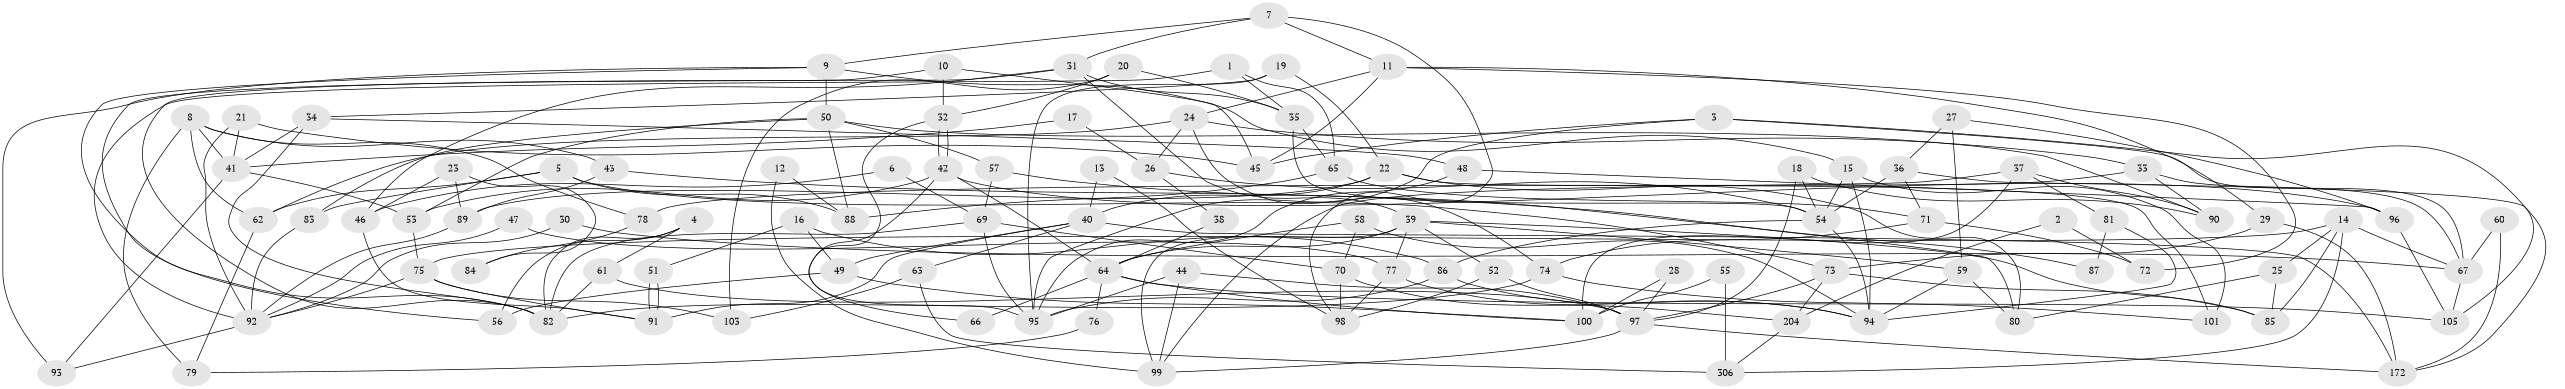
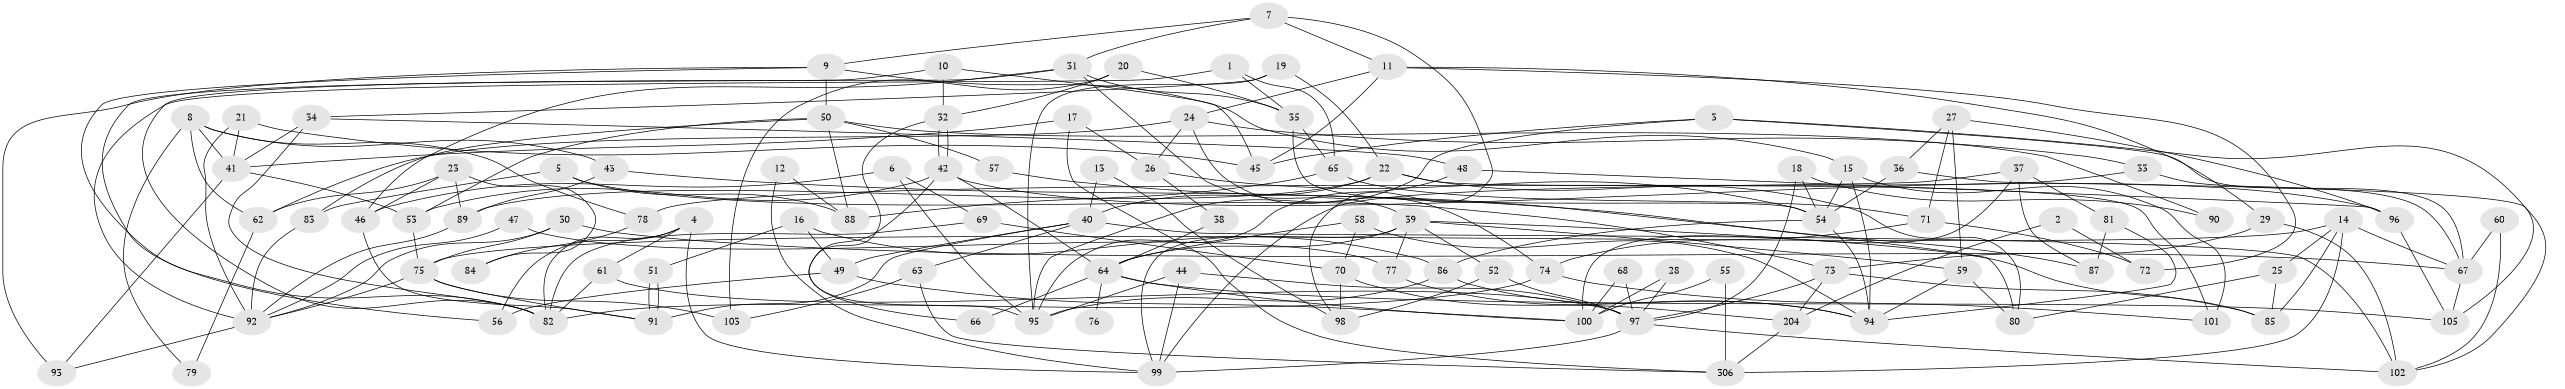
edge "5" -- "62": now "23" -- "62"
edge "37" -- "90": now "37" -- "87"
edge "57" -- "69": removed
edge "36" -- "71": now "27" -- "71"
edge "33" -- "90": removed
edge "30" -- "75": added
node "68": added
edge "69" -- "95": now "6" -- "95"
edge "77" -- "98": removed
edge "17" -- "306": added
edge "4" -- "99": added
edge "76" -- "79": removed
node "172": label "172" -> "102"
